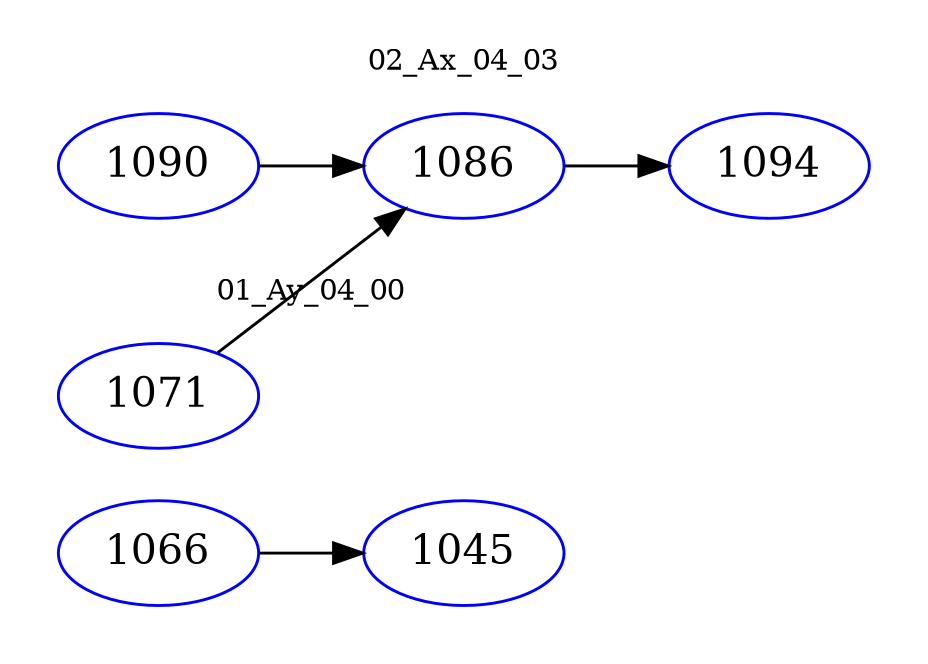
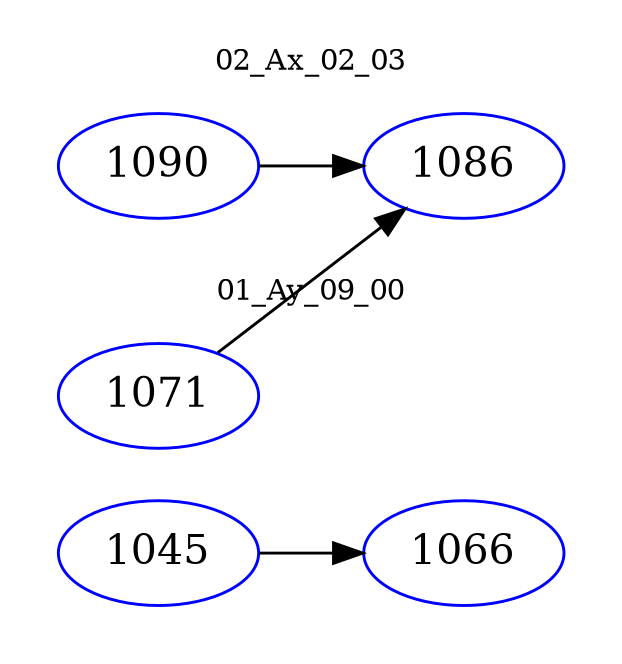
cluster "02_Ax_04_03": label "02_Ax_04_03" -> "02_Ax_02_03"
node "1094": removed
cluster "01_Ay_04_00": label "01_Ay_04_00" -> "01_Ay_09_00"
edge "1066" -> "1045": reversed
